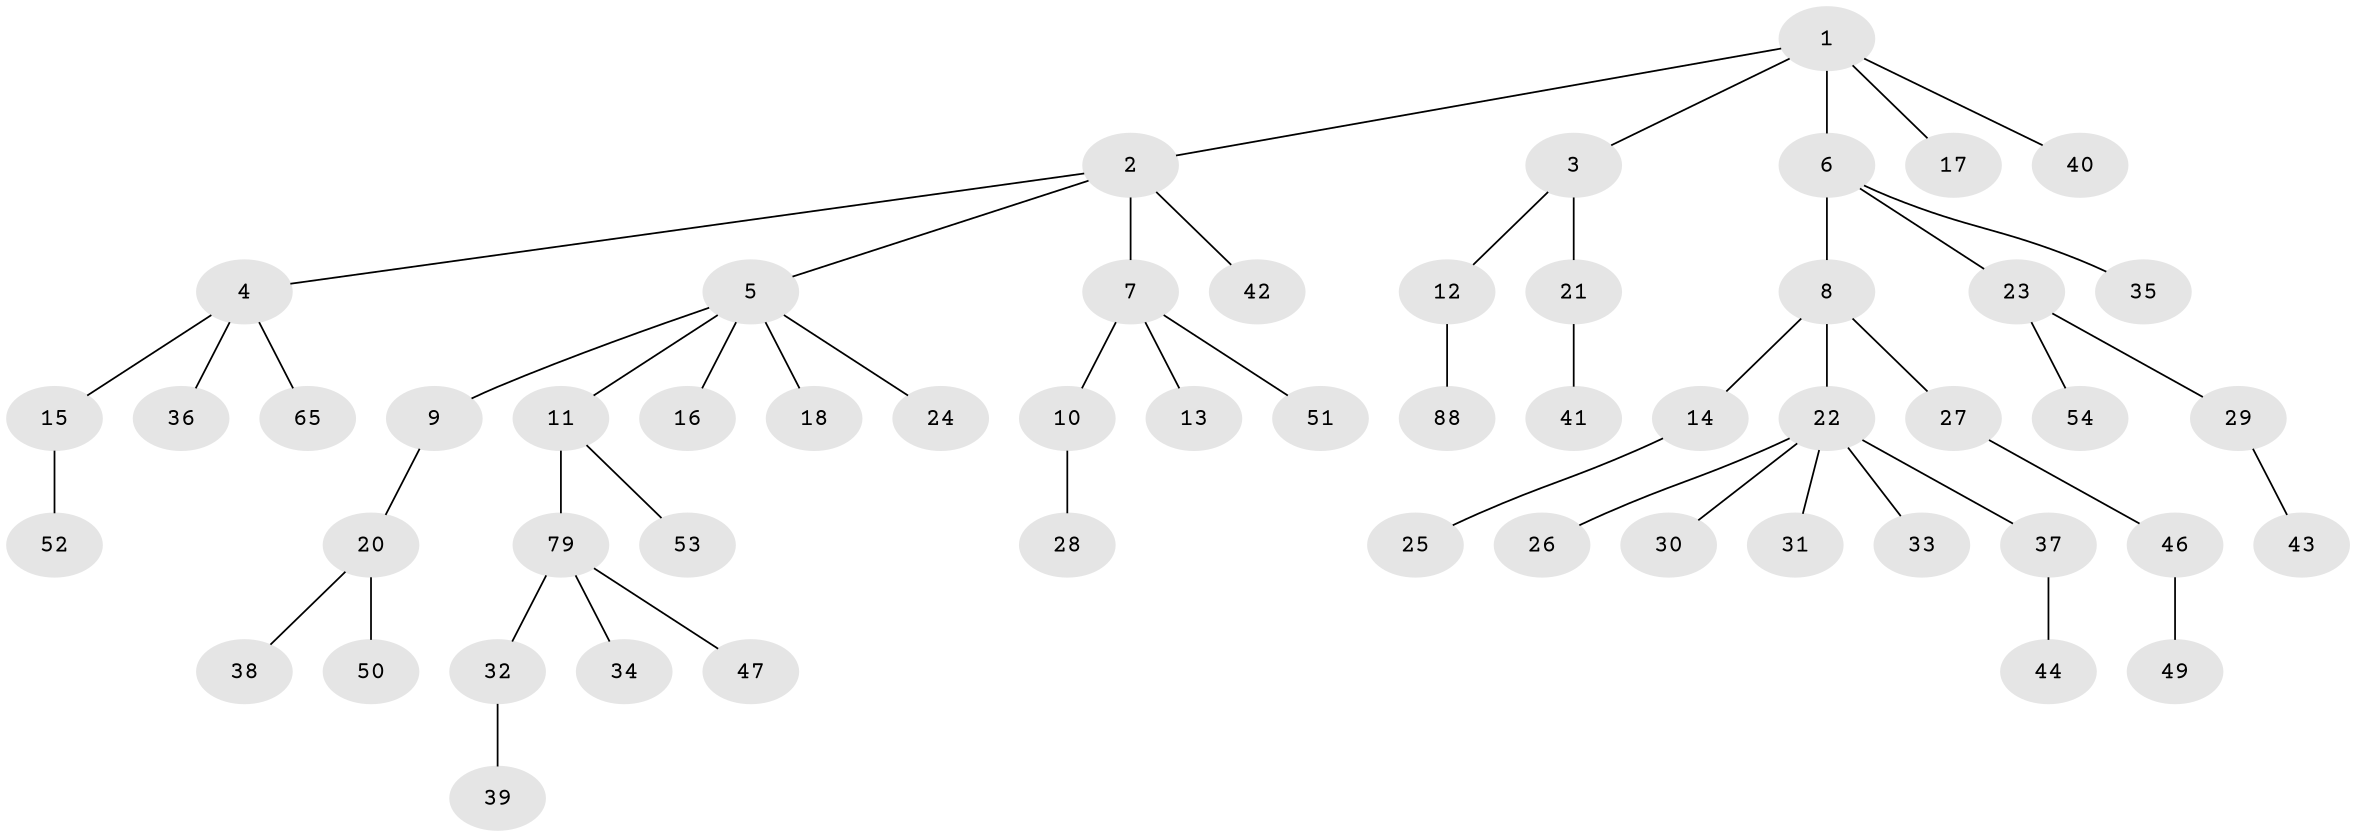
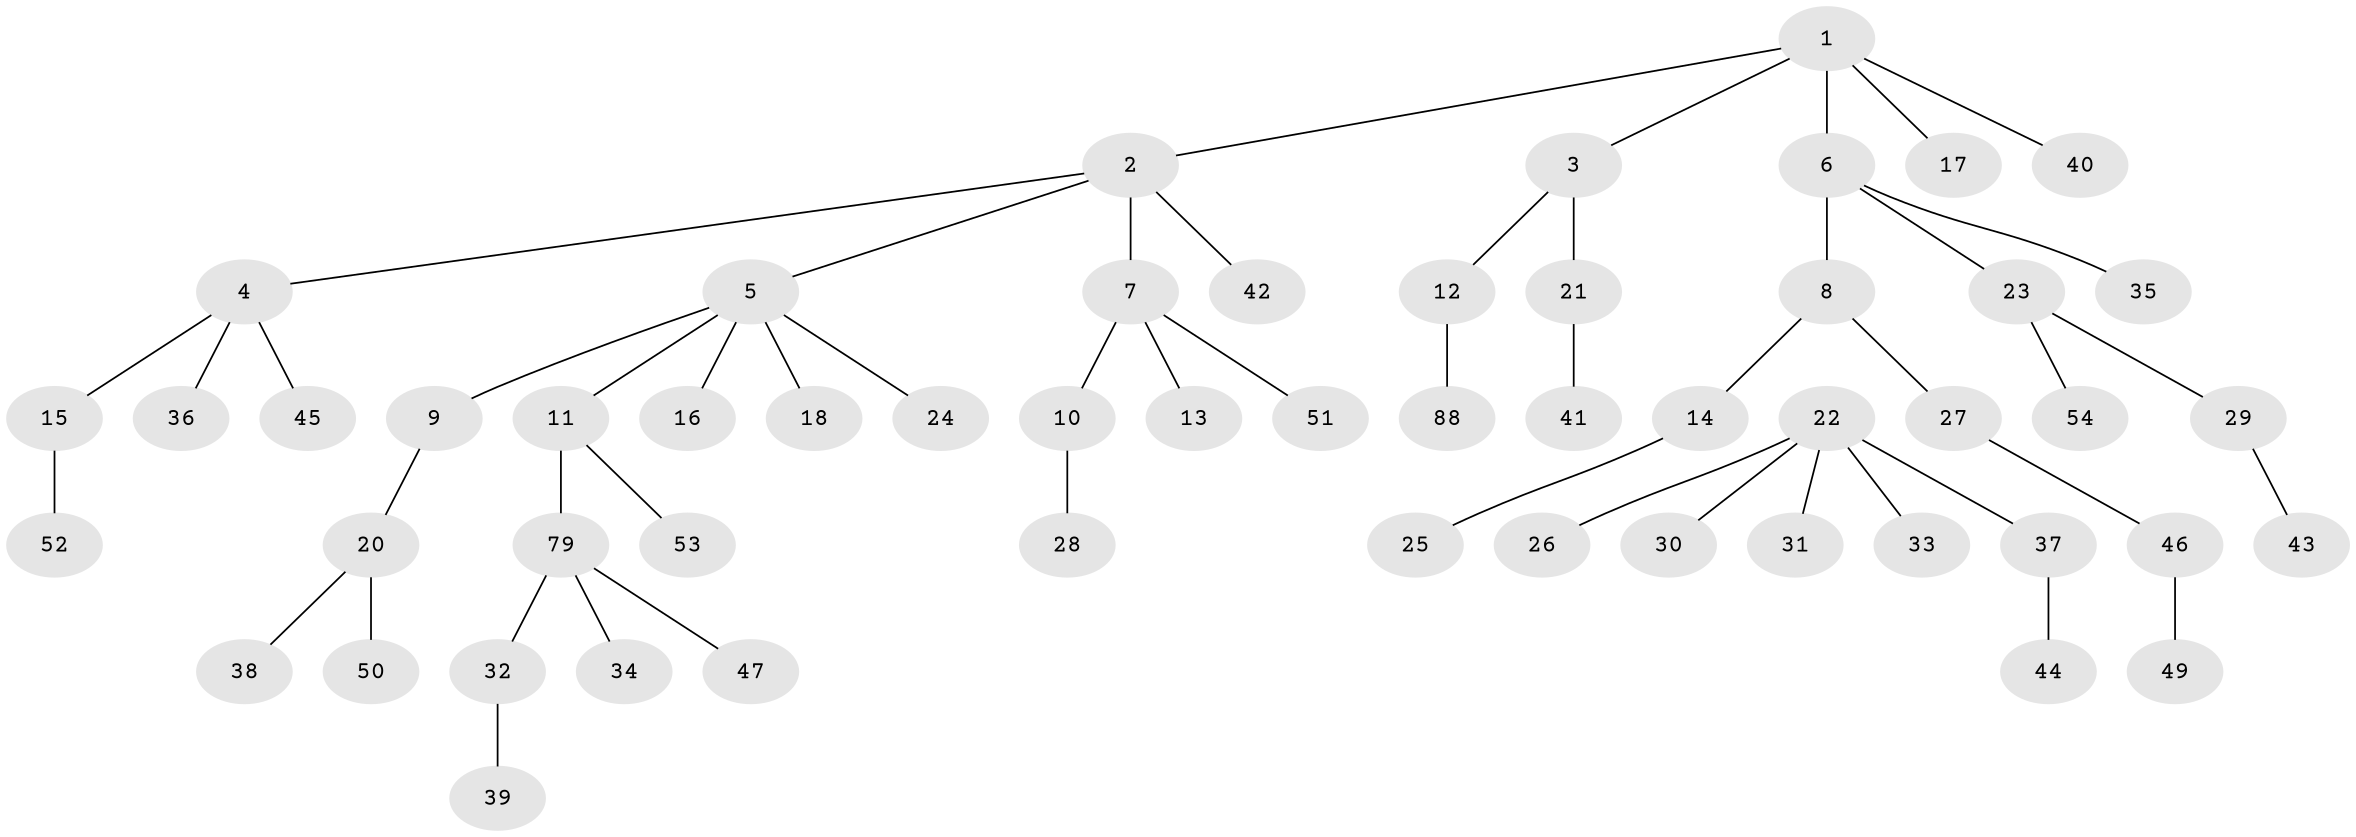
edge "8" -- "22": removed
node "65": label "65" -> "45"
